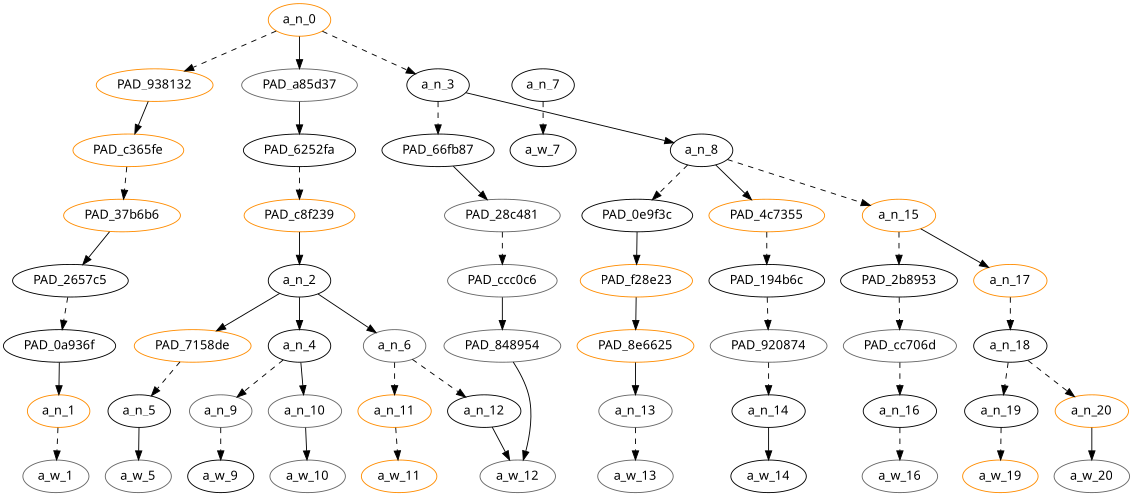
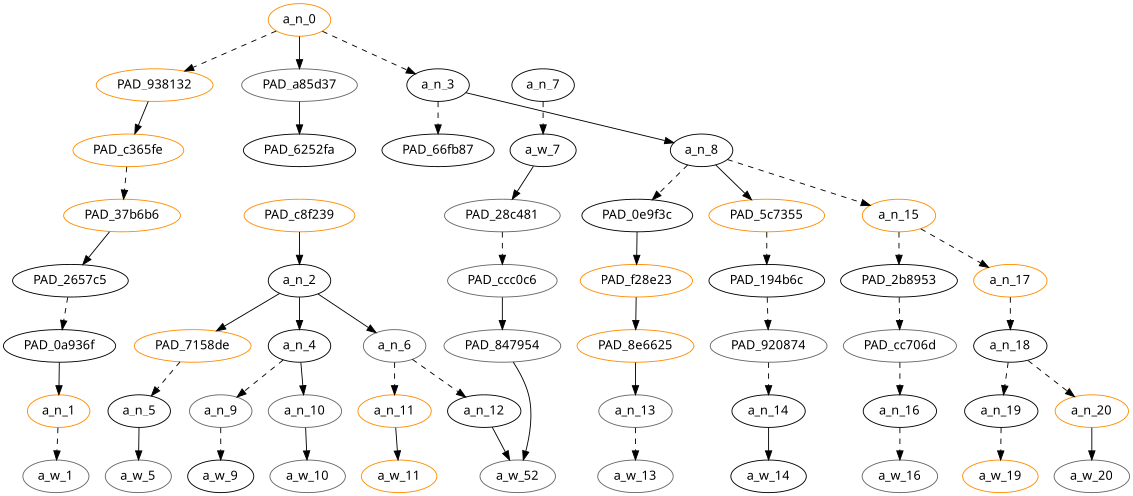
edge "PAD_6252fa" -> "PAD_c8f239": removed
edge "PAD_66fb87" -> "PAD_28c481": now "a_w_7" -> "PAD_28c481"
node "PAD_4c7355": label "PAD_4c7355" -> "PAD_5c7355"
edge "a_n_15" -> "a_n_17": style solid -> dashed
node "PAD_848954": label "PAD_848954" -> "PAD_847954"
edge "a_n_11" -> "a_w_11": style dashed -> solid
node "a_w_12": label "a_w_12" -> "a_w_52"
